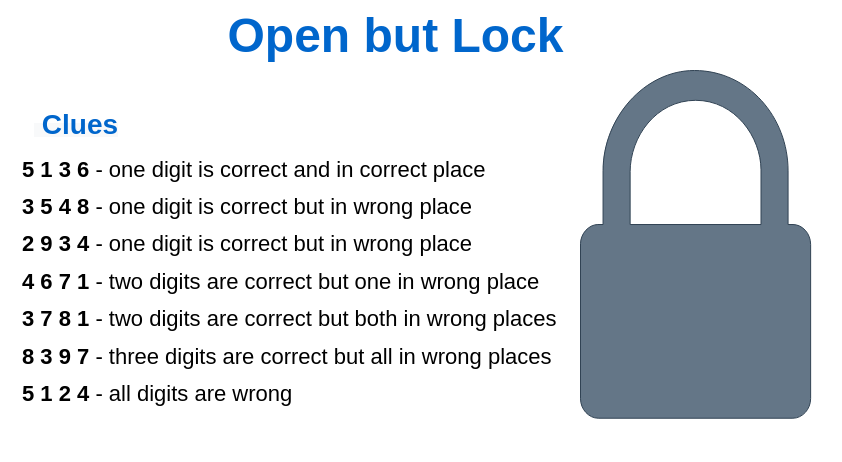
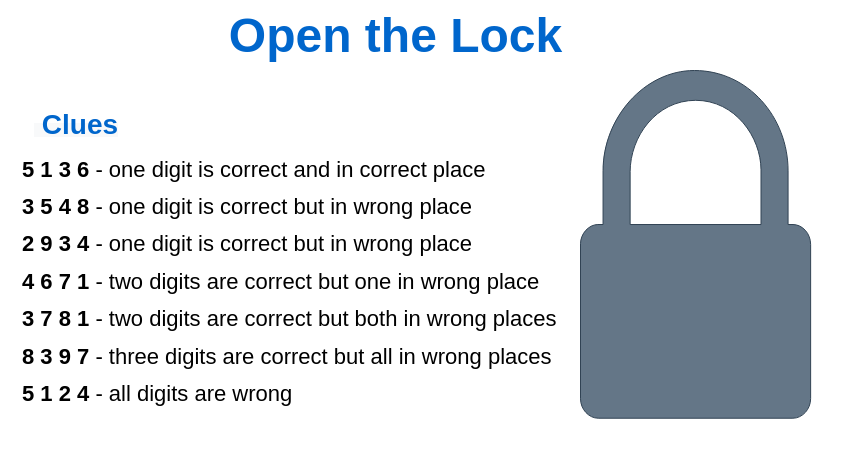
node "Open but Lock": label "Open but Lock" -> "Open the Lock"
